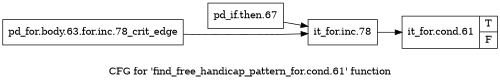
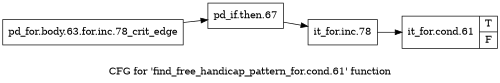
edge "pd_for.body.63.for.inc.78_crit_edge" -> "it_for.inc.78": now "pd_for.body.63.for.inc.78_crit_edge" -> "pd_if.then.67"
